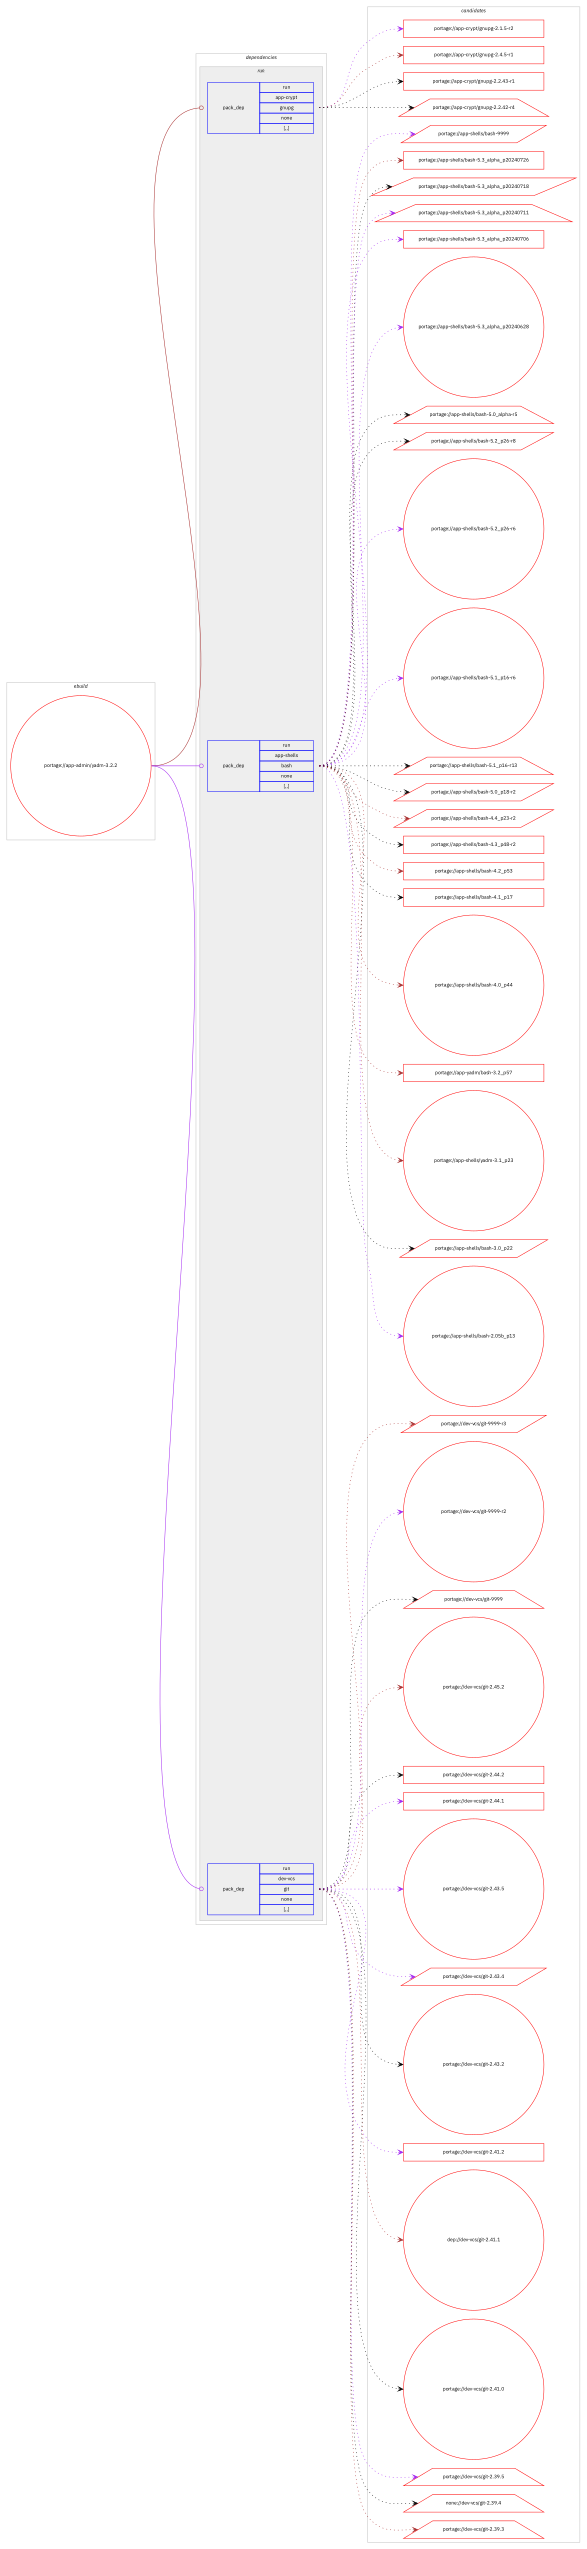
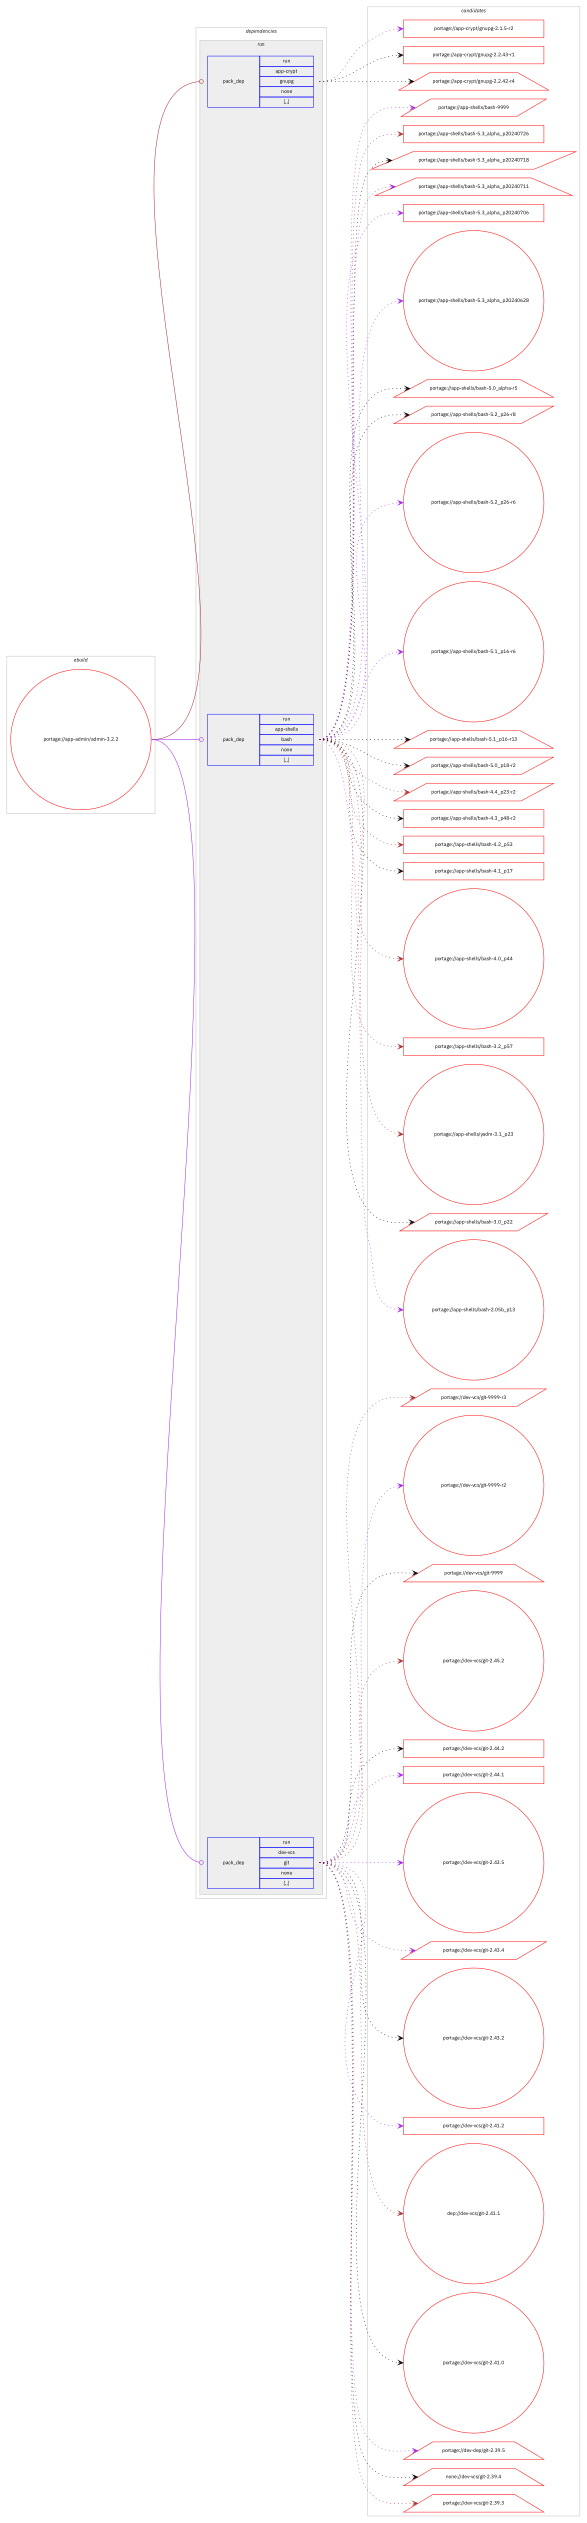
node "portage://app-crypt/gnupg-2.4.5-r1": removed
node "portage://app-admin/yadm-3.2.2": label "portage://app-admin/yadm-3.2.2" -> "portage://app-admin/admin-3.2.2"
node "portage://app-yadm/bash-3.2_p57": label "portage://app-yadm/bash-3.2_p57" -> "portage://app-shells/bash-3.2_p57"
node "portage://dev-vcs/git-2.39.5": label "portage://dev-vcs/git-2.39.5" -> "portage://dev-dep/git-2.39.5"
